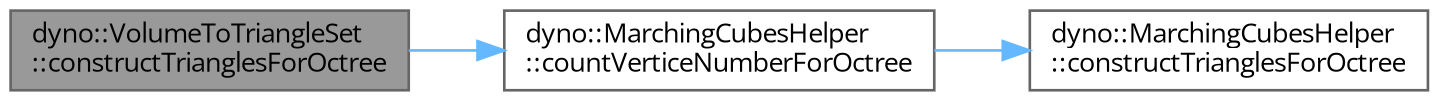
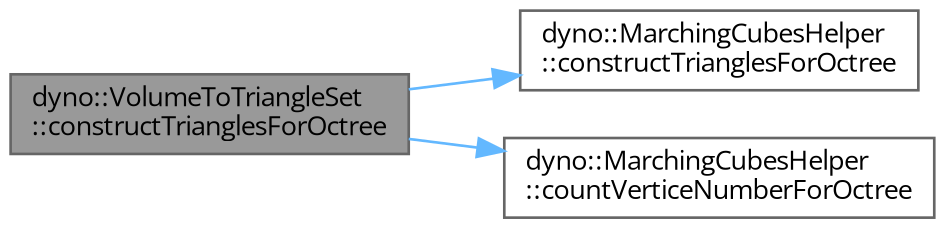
edge "dyno::MarchingCubesHelper ::countVerticeNumberForOctree" -> "dyno::MarchingCubesHelper ::constructTrianglesForOctree": now "dyno::VolumeToTriangleSet ::constructTrianglesForOctree" -> "dyno::MarchingCubesHelper ::constructTrianglesForOctree"
